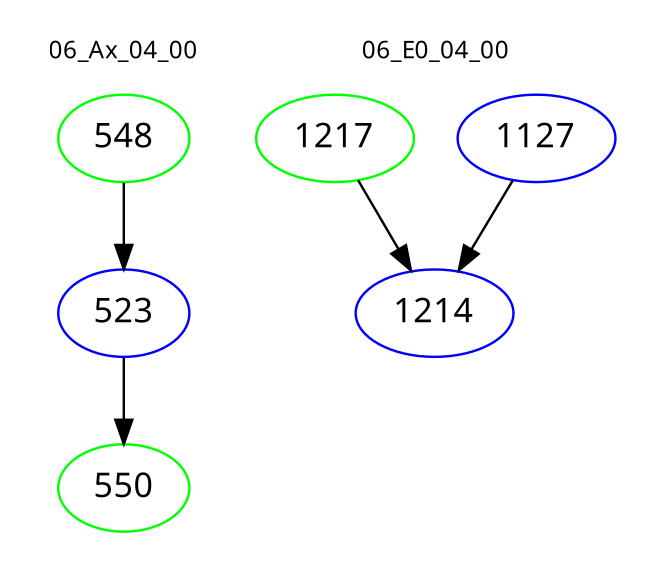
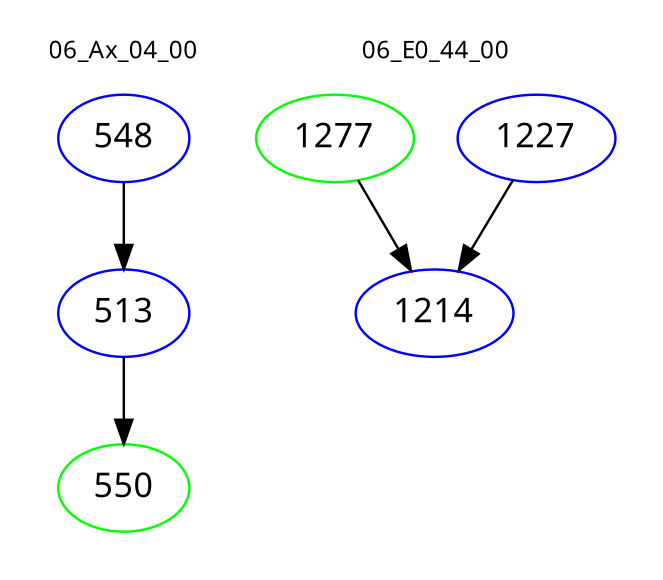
cluster "06_E0_04_00": label "06_E0_04_00" -> "06_E0_44_00"
node "548": color green -> blue
node "1217": label "1217" -> "1277"
node "1127": label "1127" -> "1227"
node "523": label "523" -> "513"
